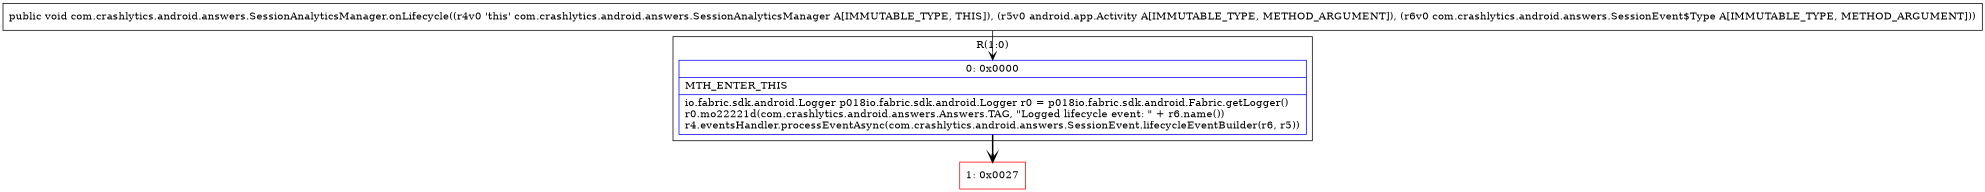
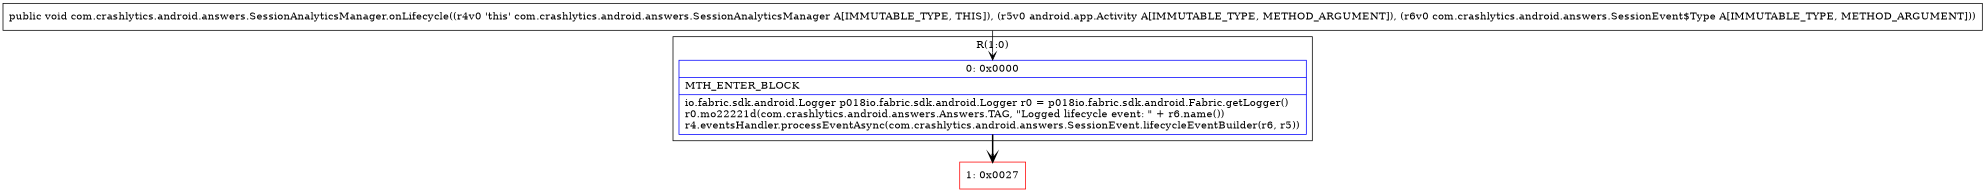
node "0: 0x0000": text "MTH_ENTER_THIS" -> "MTH_ENTER_BLOCK"
